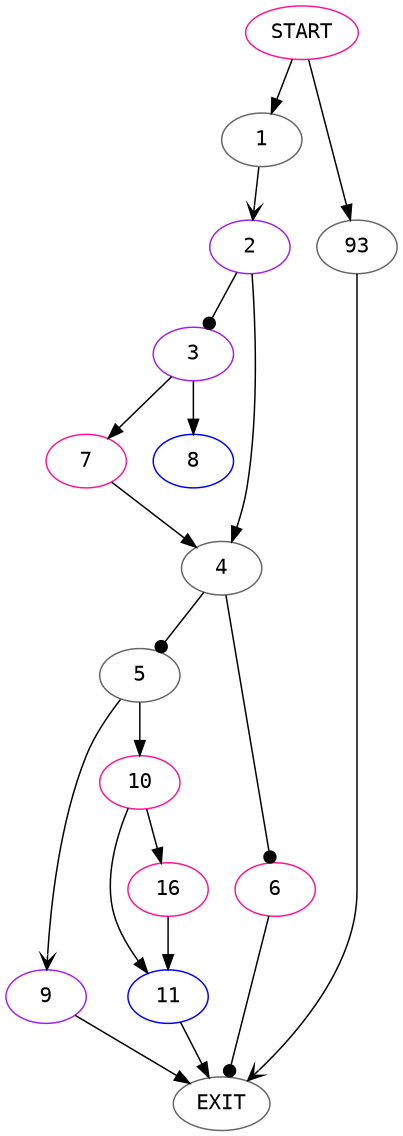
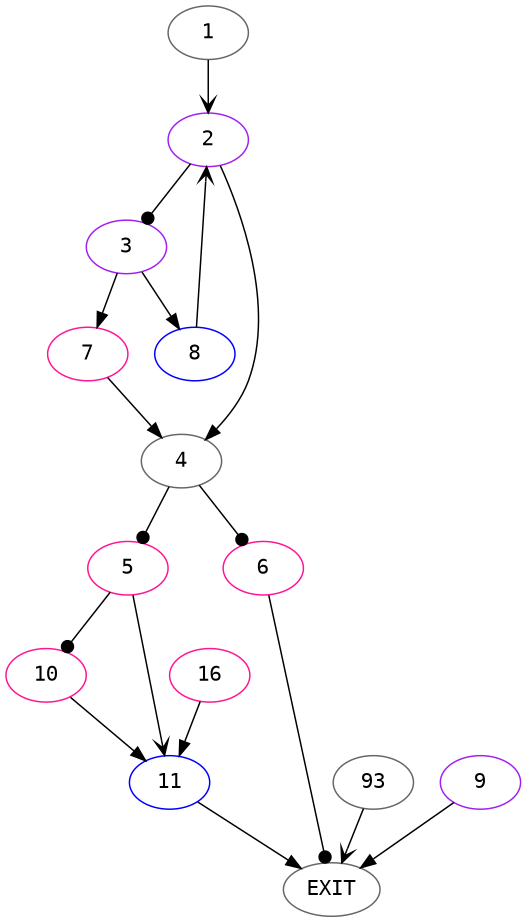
node "START": removed
edge "8" -> "2": added
node "5": color gray40 -> deeppink
edge "5" -> "10": arrowhead normal -> dot
edge "5" -> "9": now "5" -> "11"
edge "10" -> "16": removed
